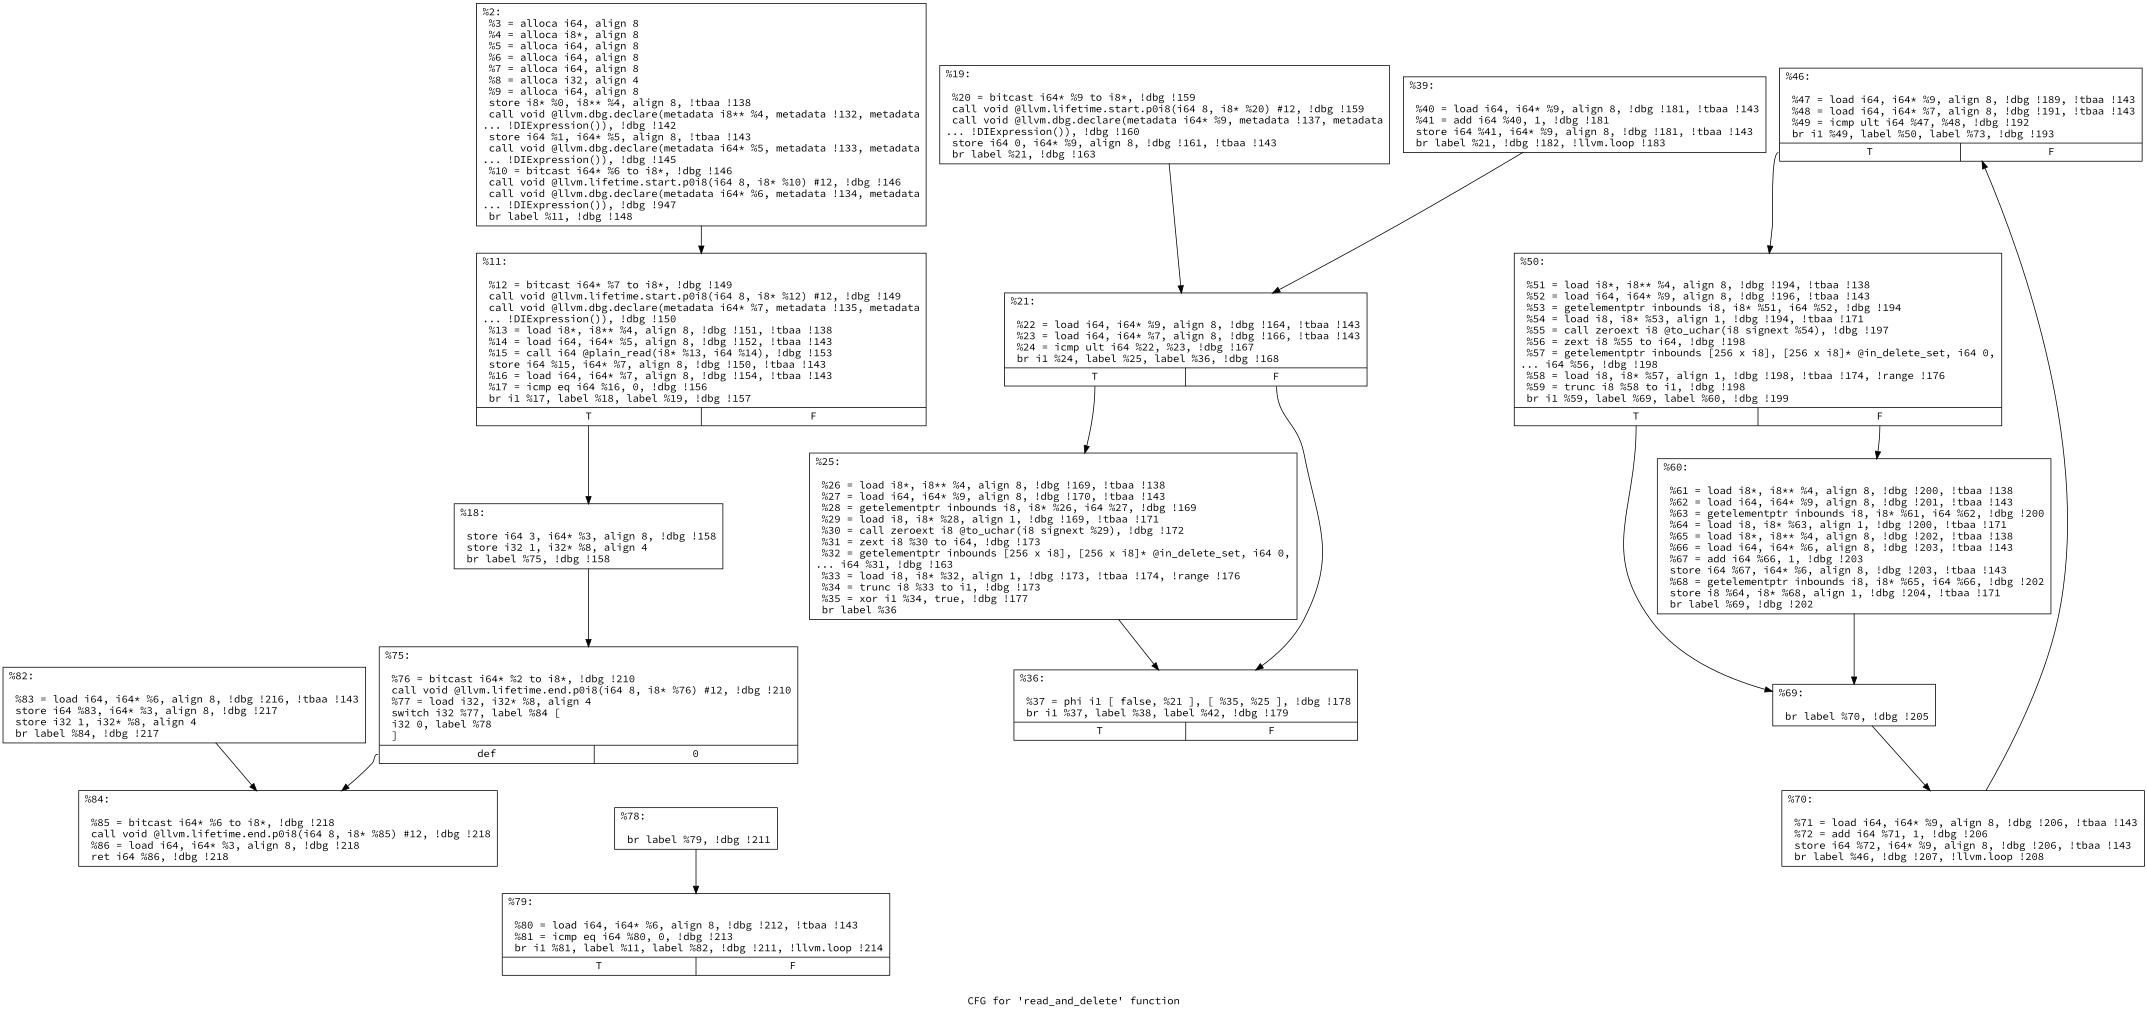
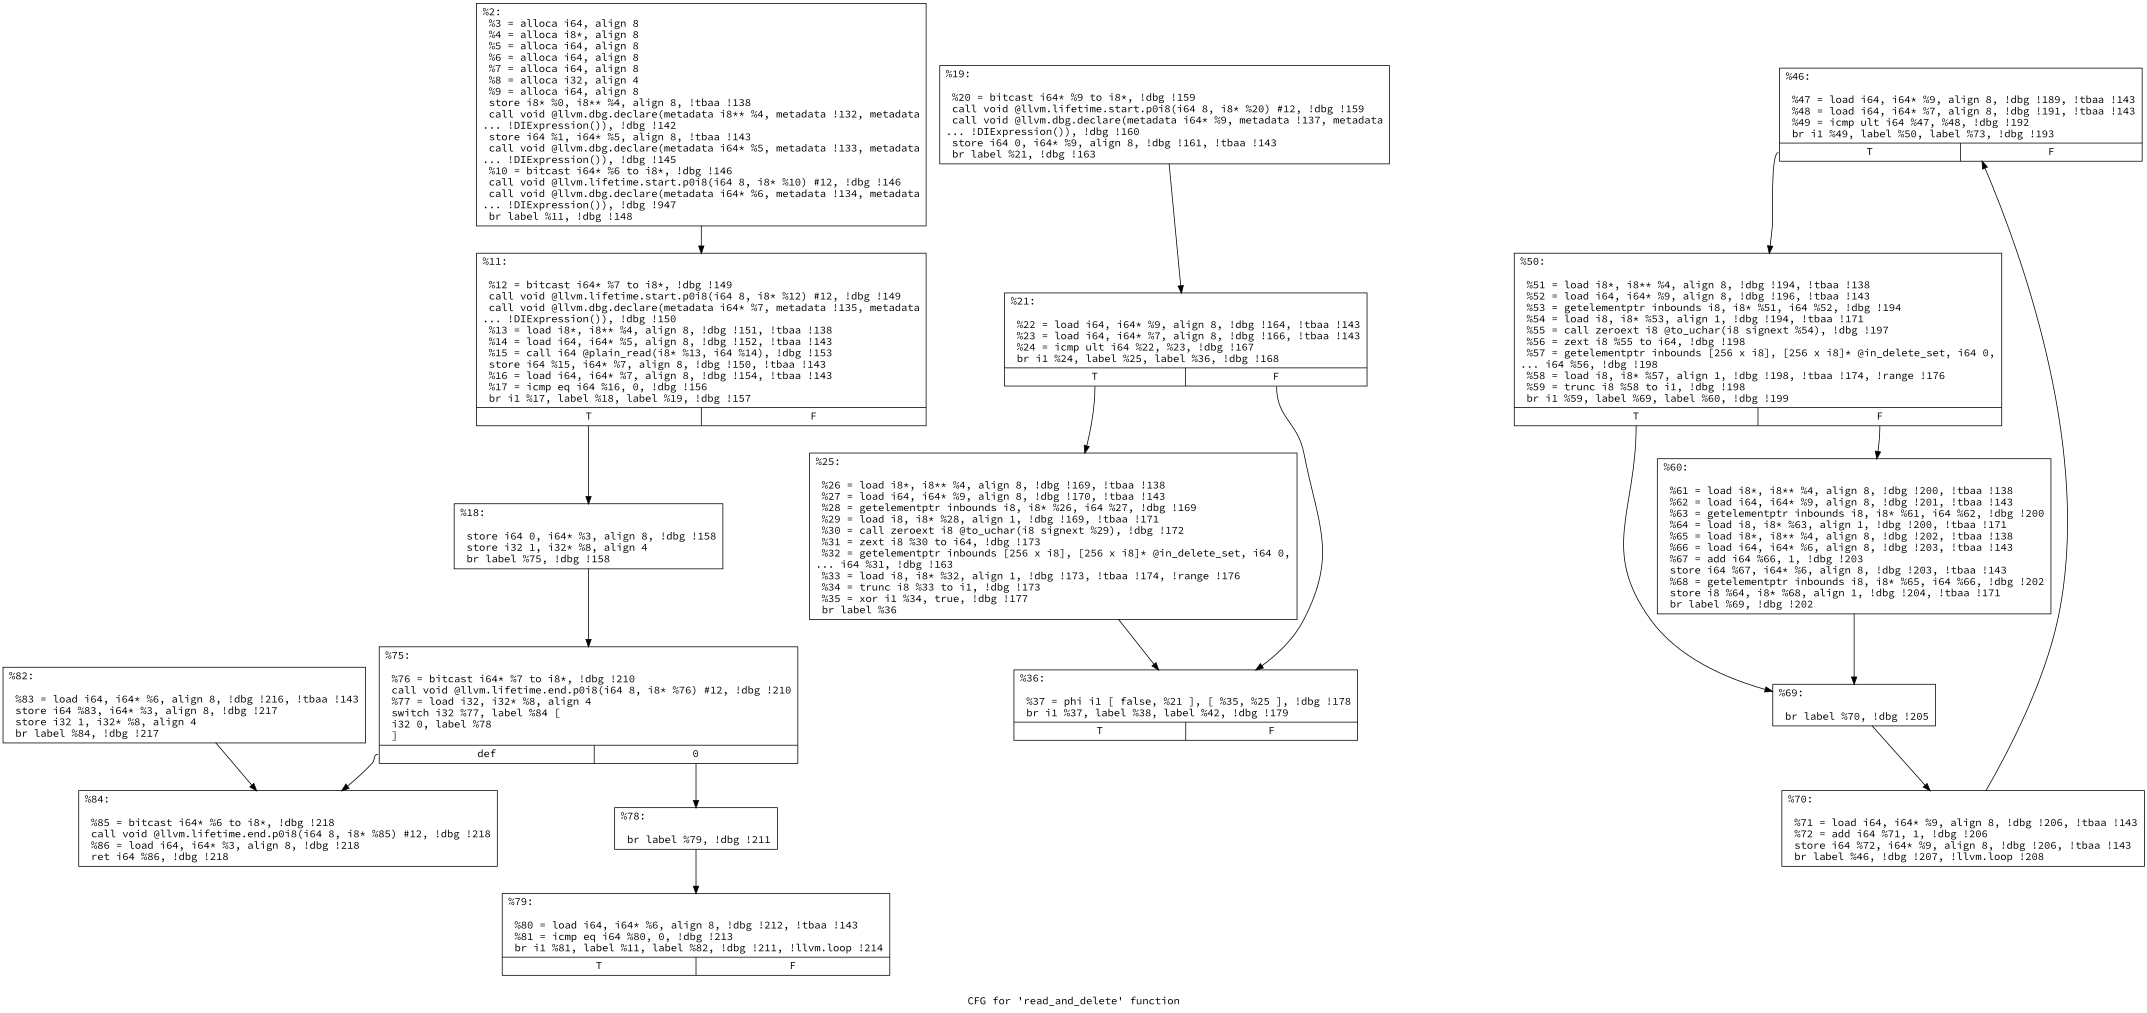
node "%39:": removed
node "%18:": text "store i64 3, i64* %3, align 8, !dbg !158" -> "store i64 0, i64* %3, align 8, !dbg !158"
node "%75:": text "%76 = bitcast i64* %2 to i8*, !dbg !210" -> "%76 = bitcast i64* %7 to i8*, !dbg !210"
edge "%75:" -> "%78:": added
